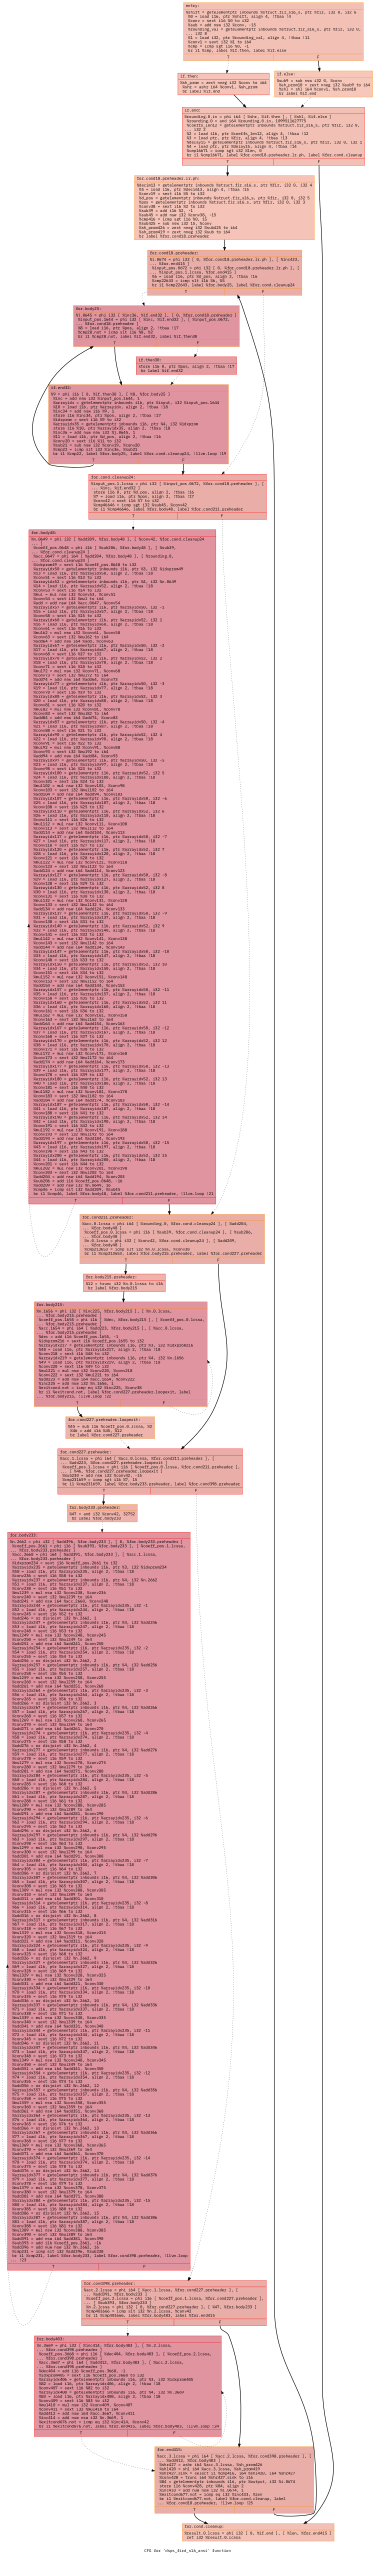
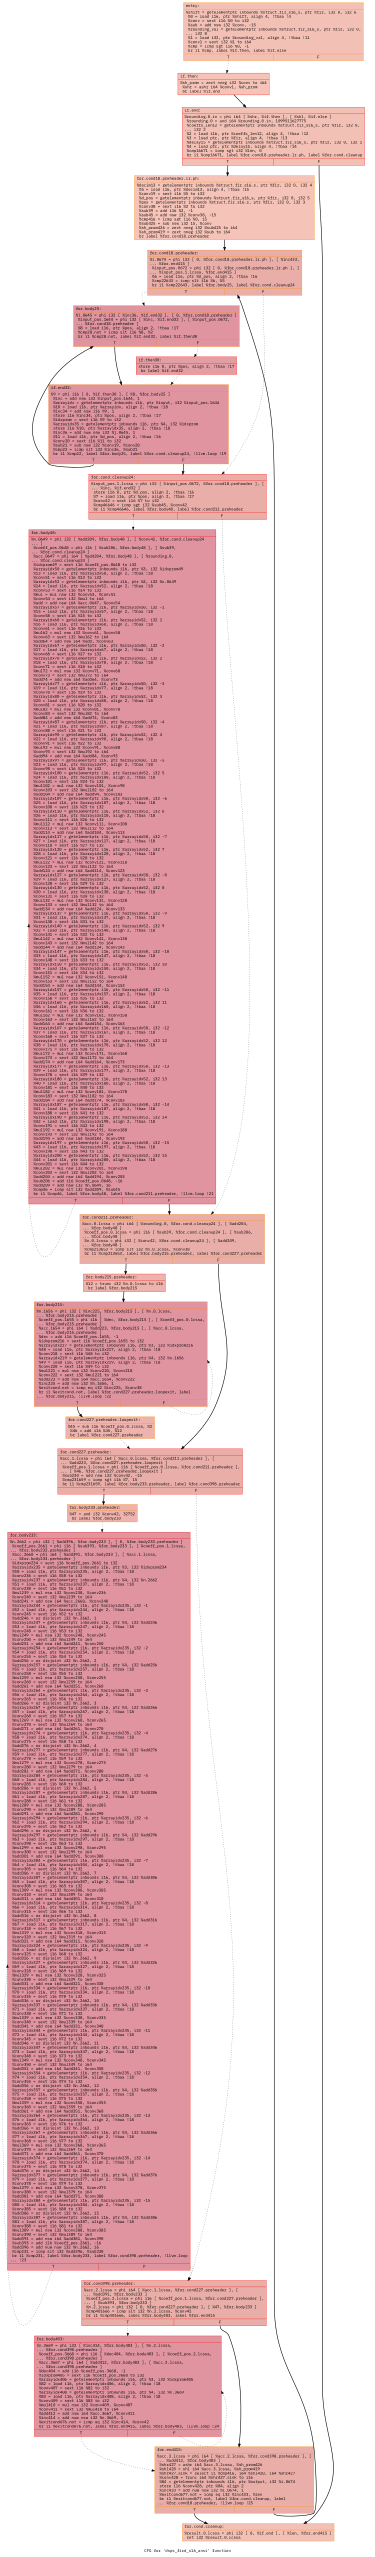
node "if.else:": removed
